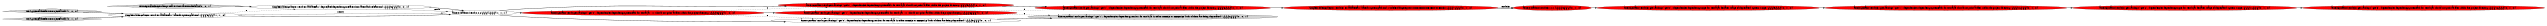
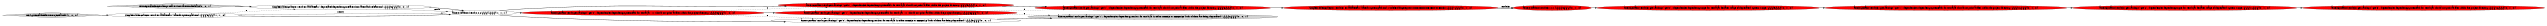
node "testSystemPathRefersToProjectBasedir['0', '1', '0']": removed
